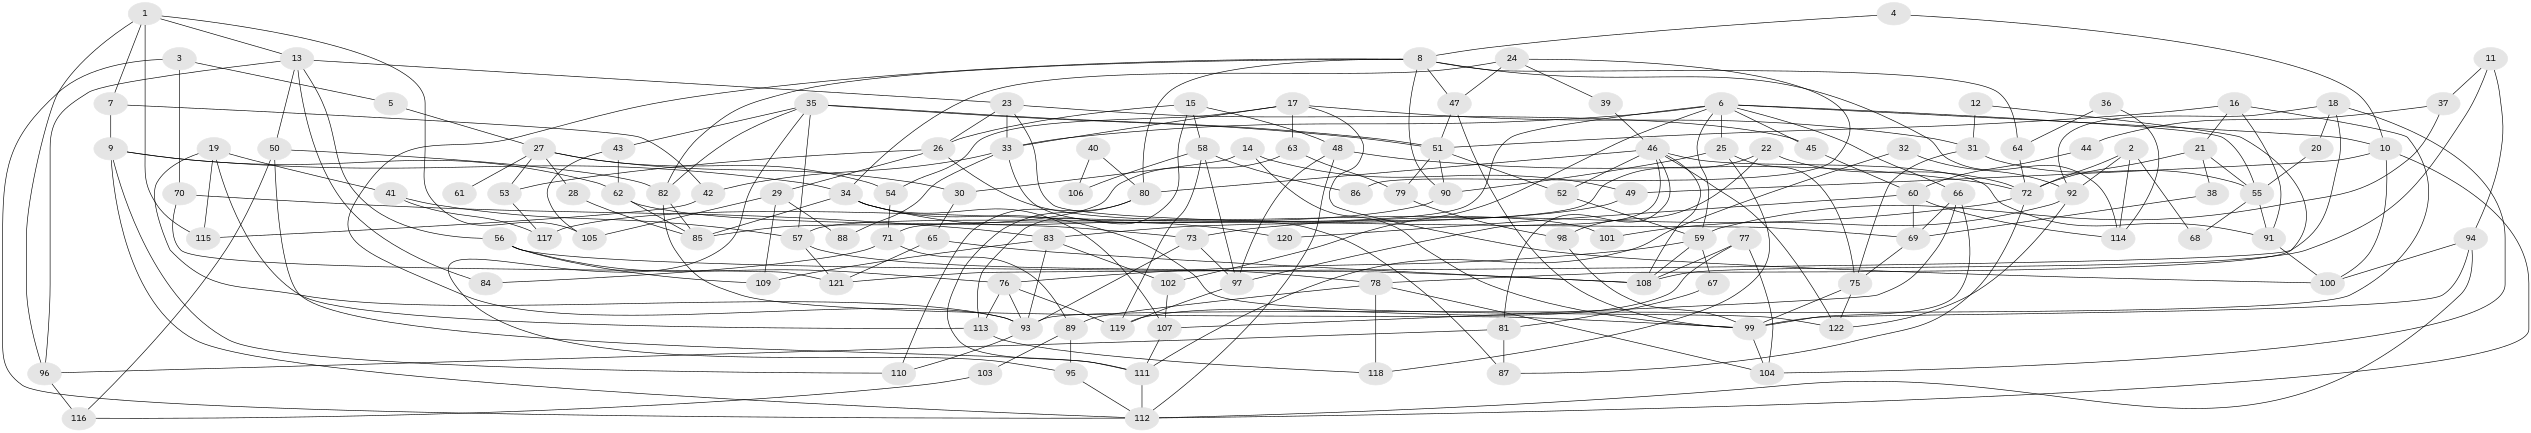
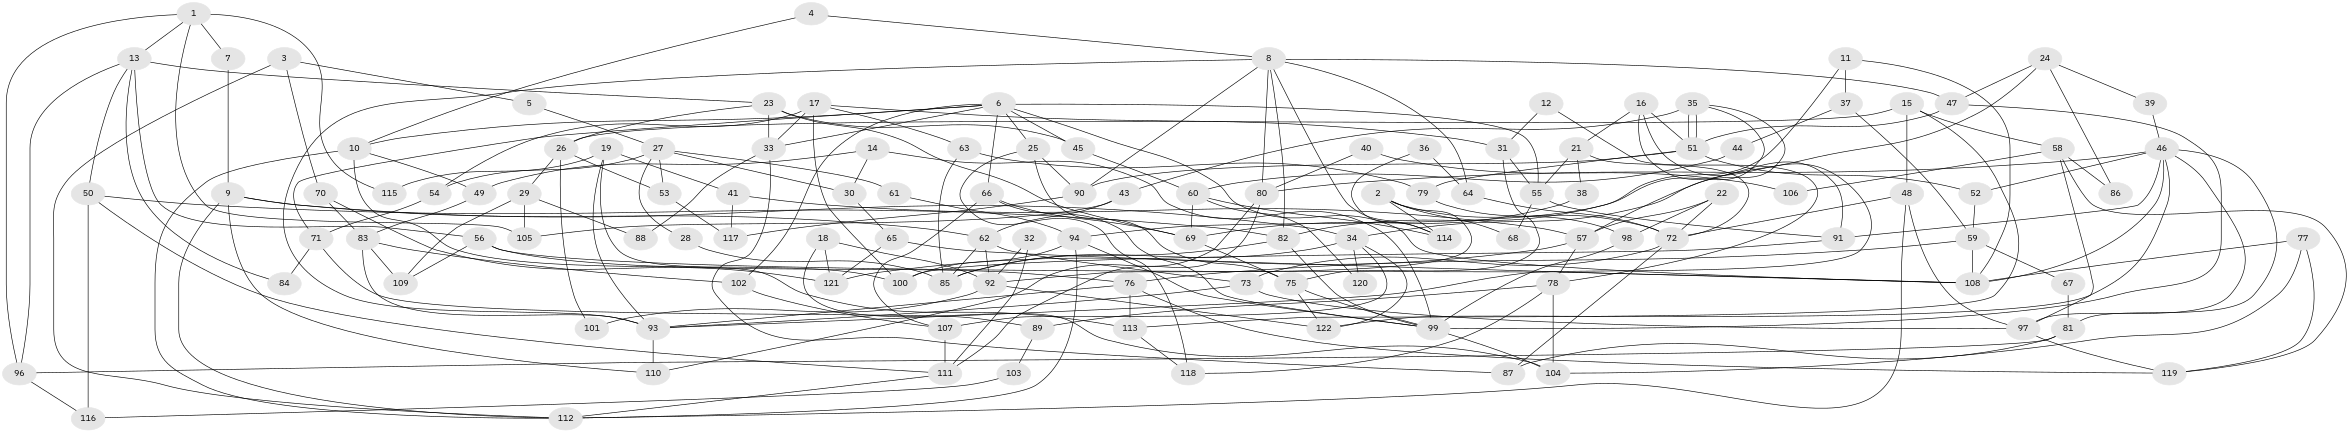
node "20": removed
edge "6" -- "59": now "6" -- "108"
node "42": removed
edge "61" -- "94": added
edge "62" -- "92": added
node "95": removed
